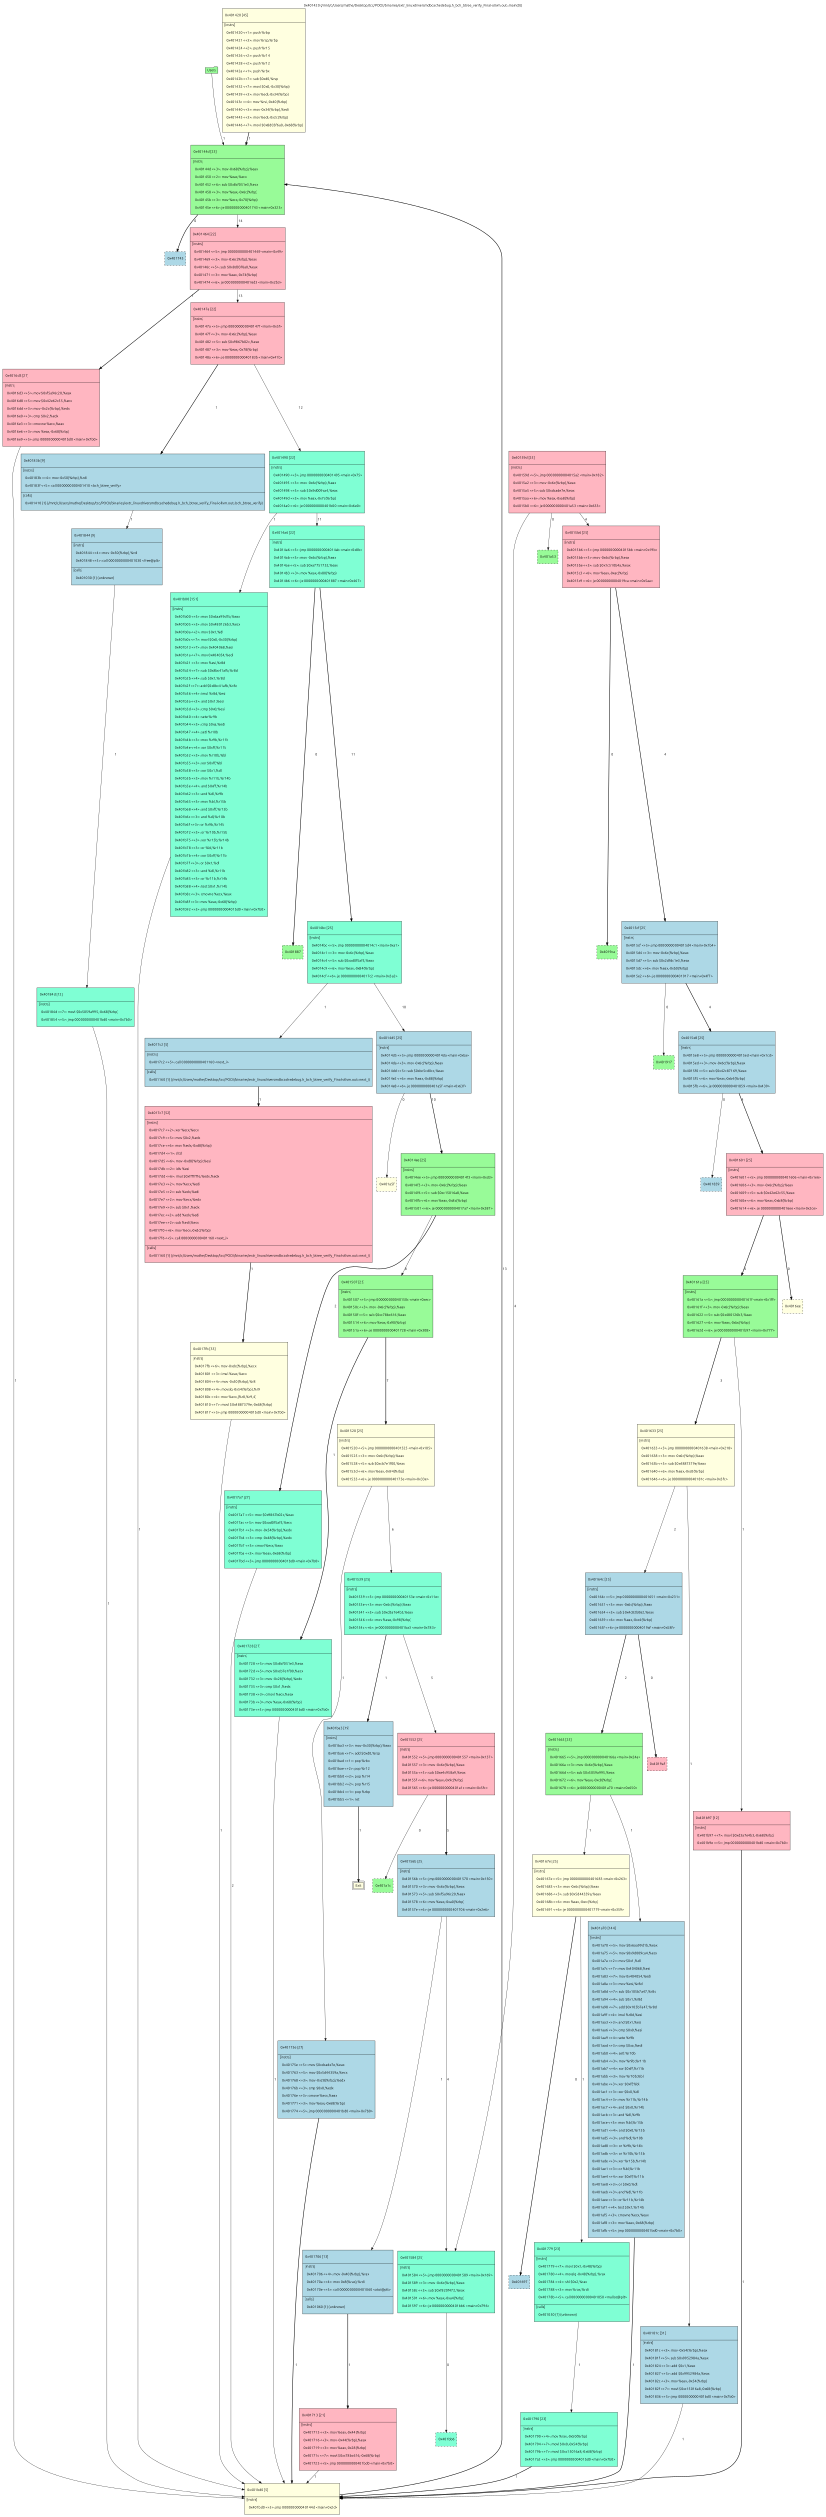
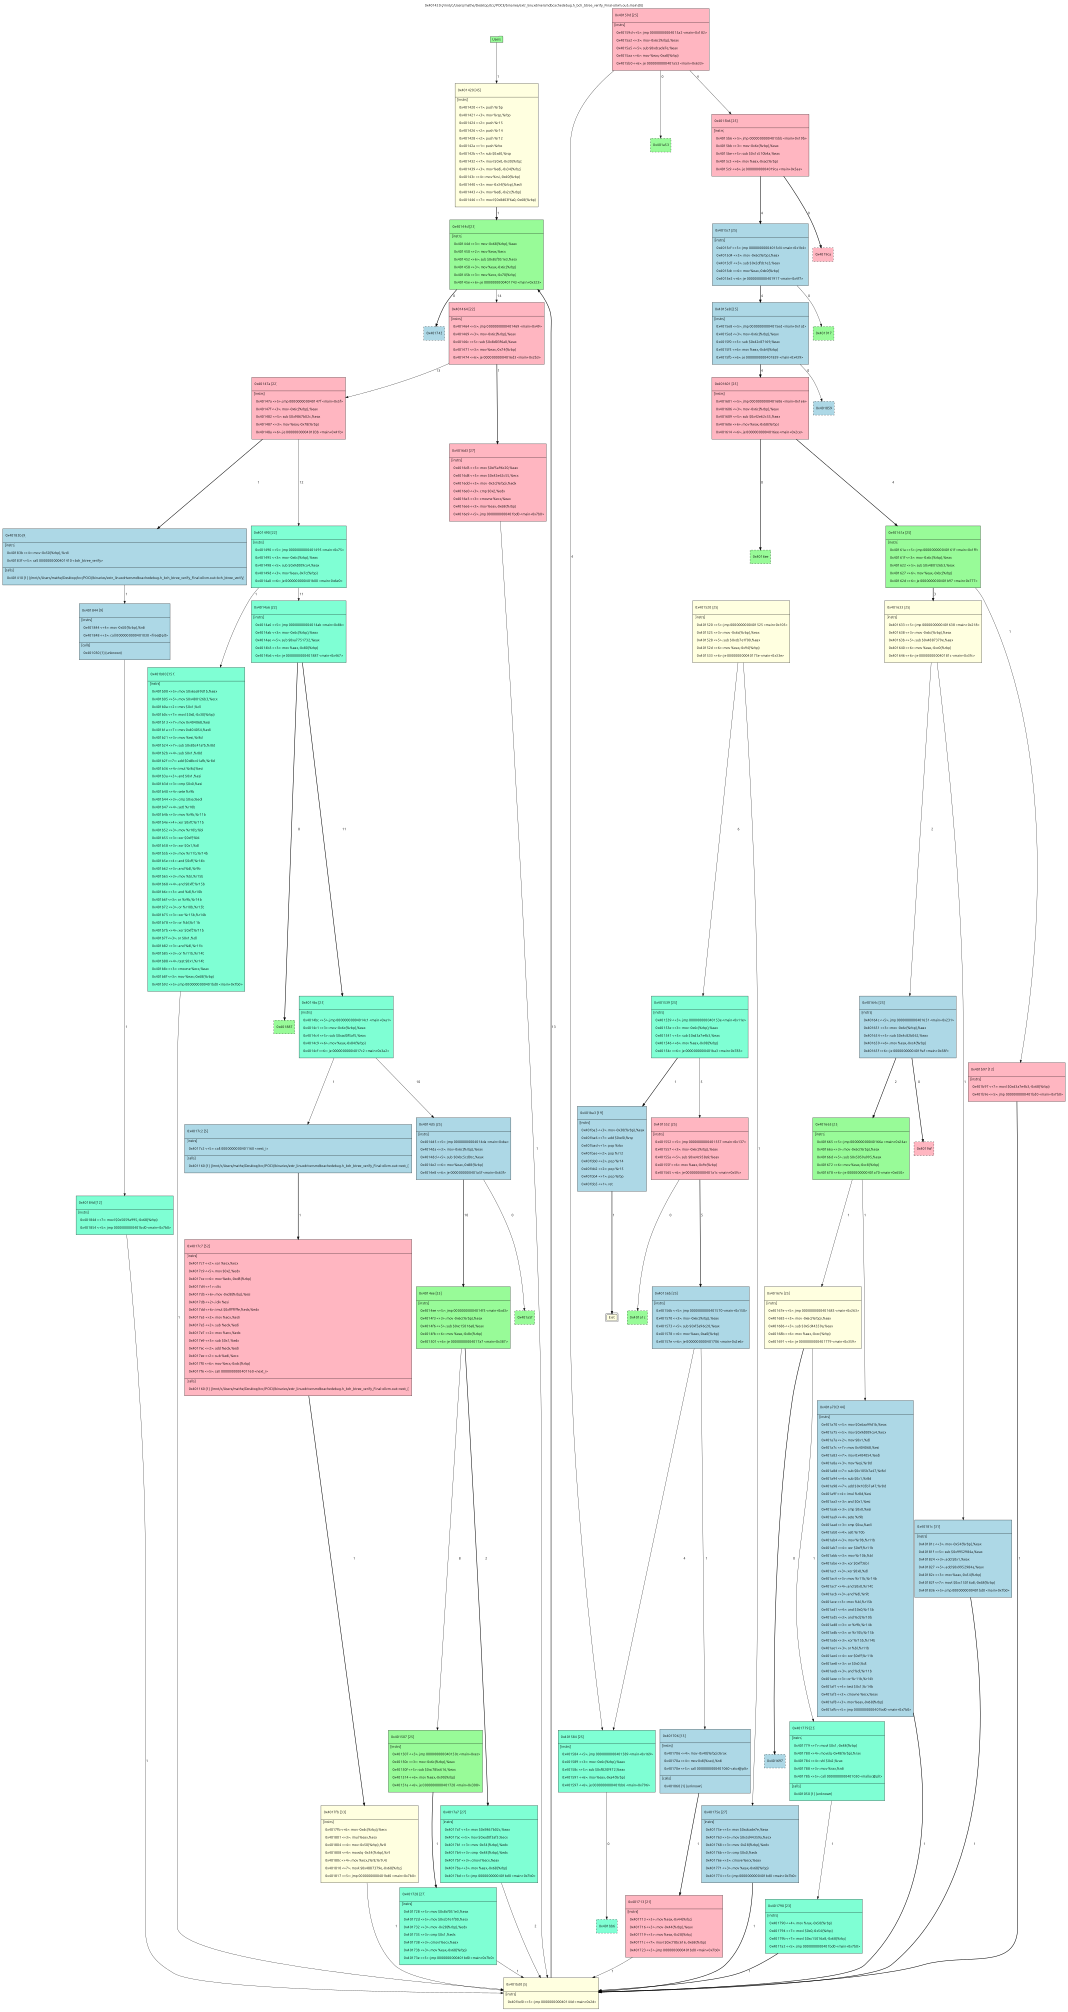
edge "Users" -> "0x40144d [23]": now "Users" -> "0x401420 [45]"
node "0x4019ca": fillcolor palegreen -> lightpink
node "0x401a5f": fillcolor lightyellow -> palegreen
node "0x4016ee": fillcolor lightyellow -> palegreen
edge "0x401507 [25]" -> "0x401520 [25]": removed, label "7"
edge "0x40181c [31]" -> "0x401bd0 [5]": style solid -> bold
